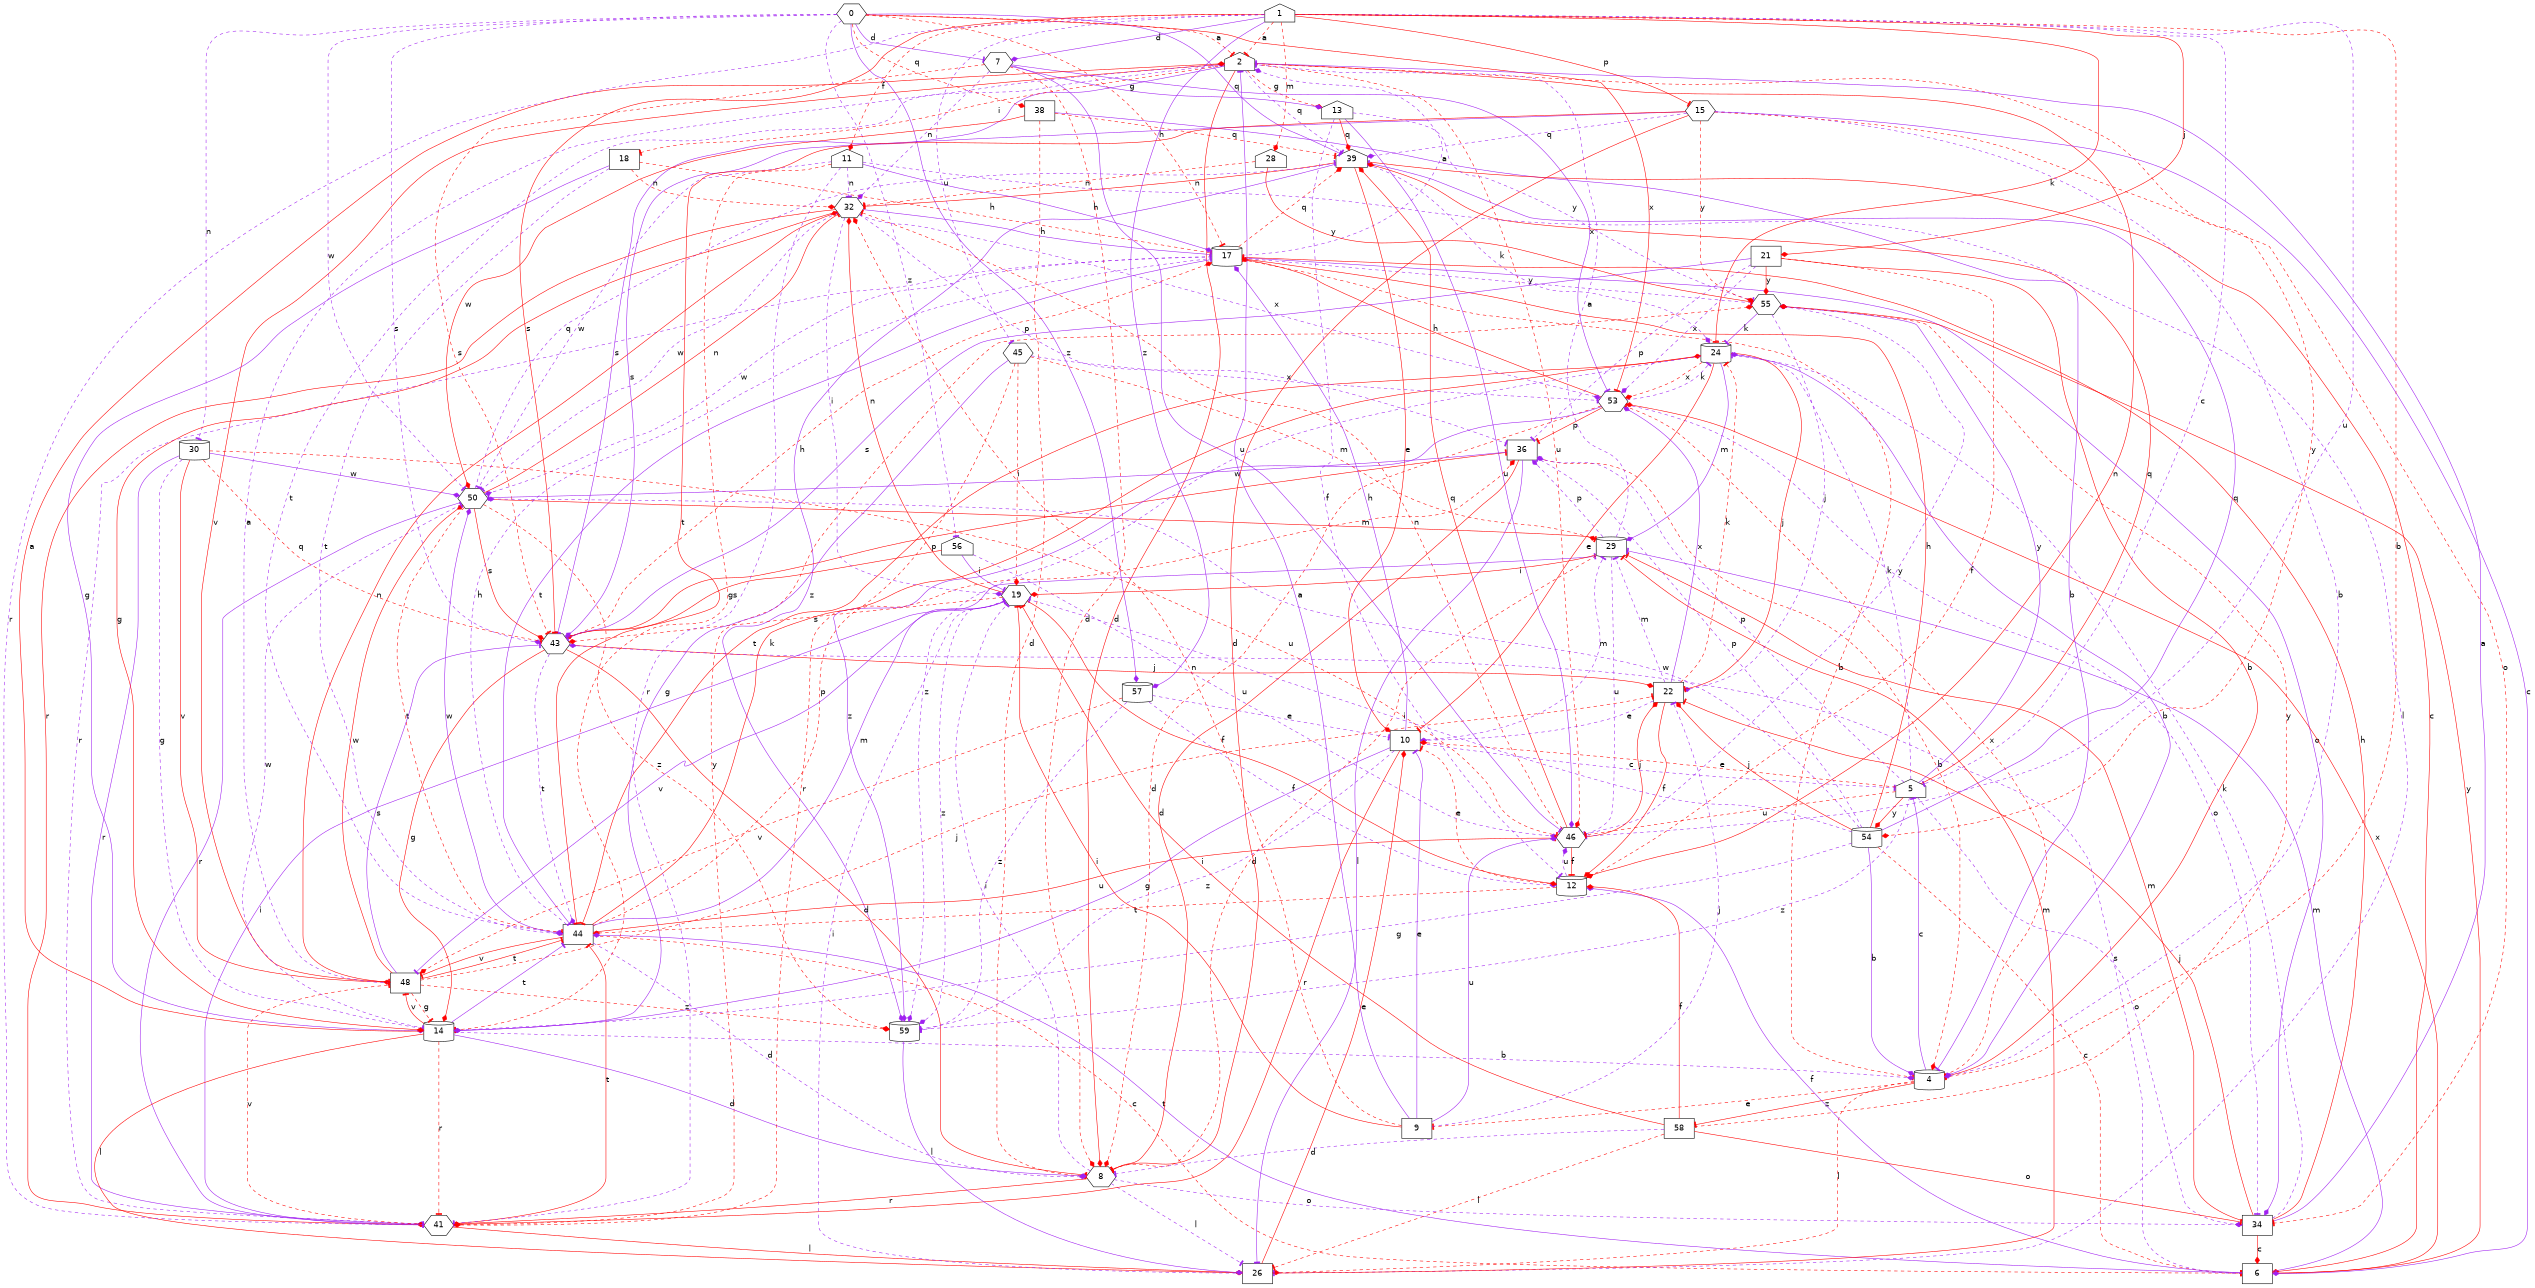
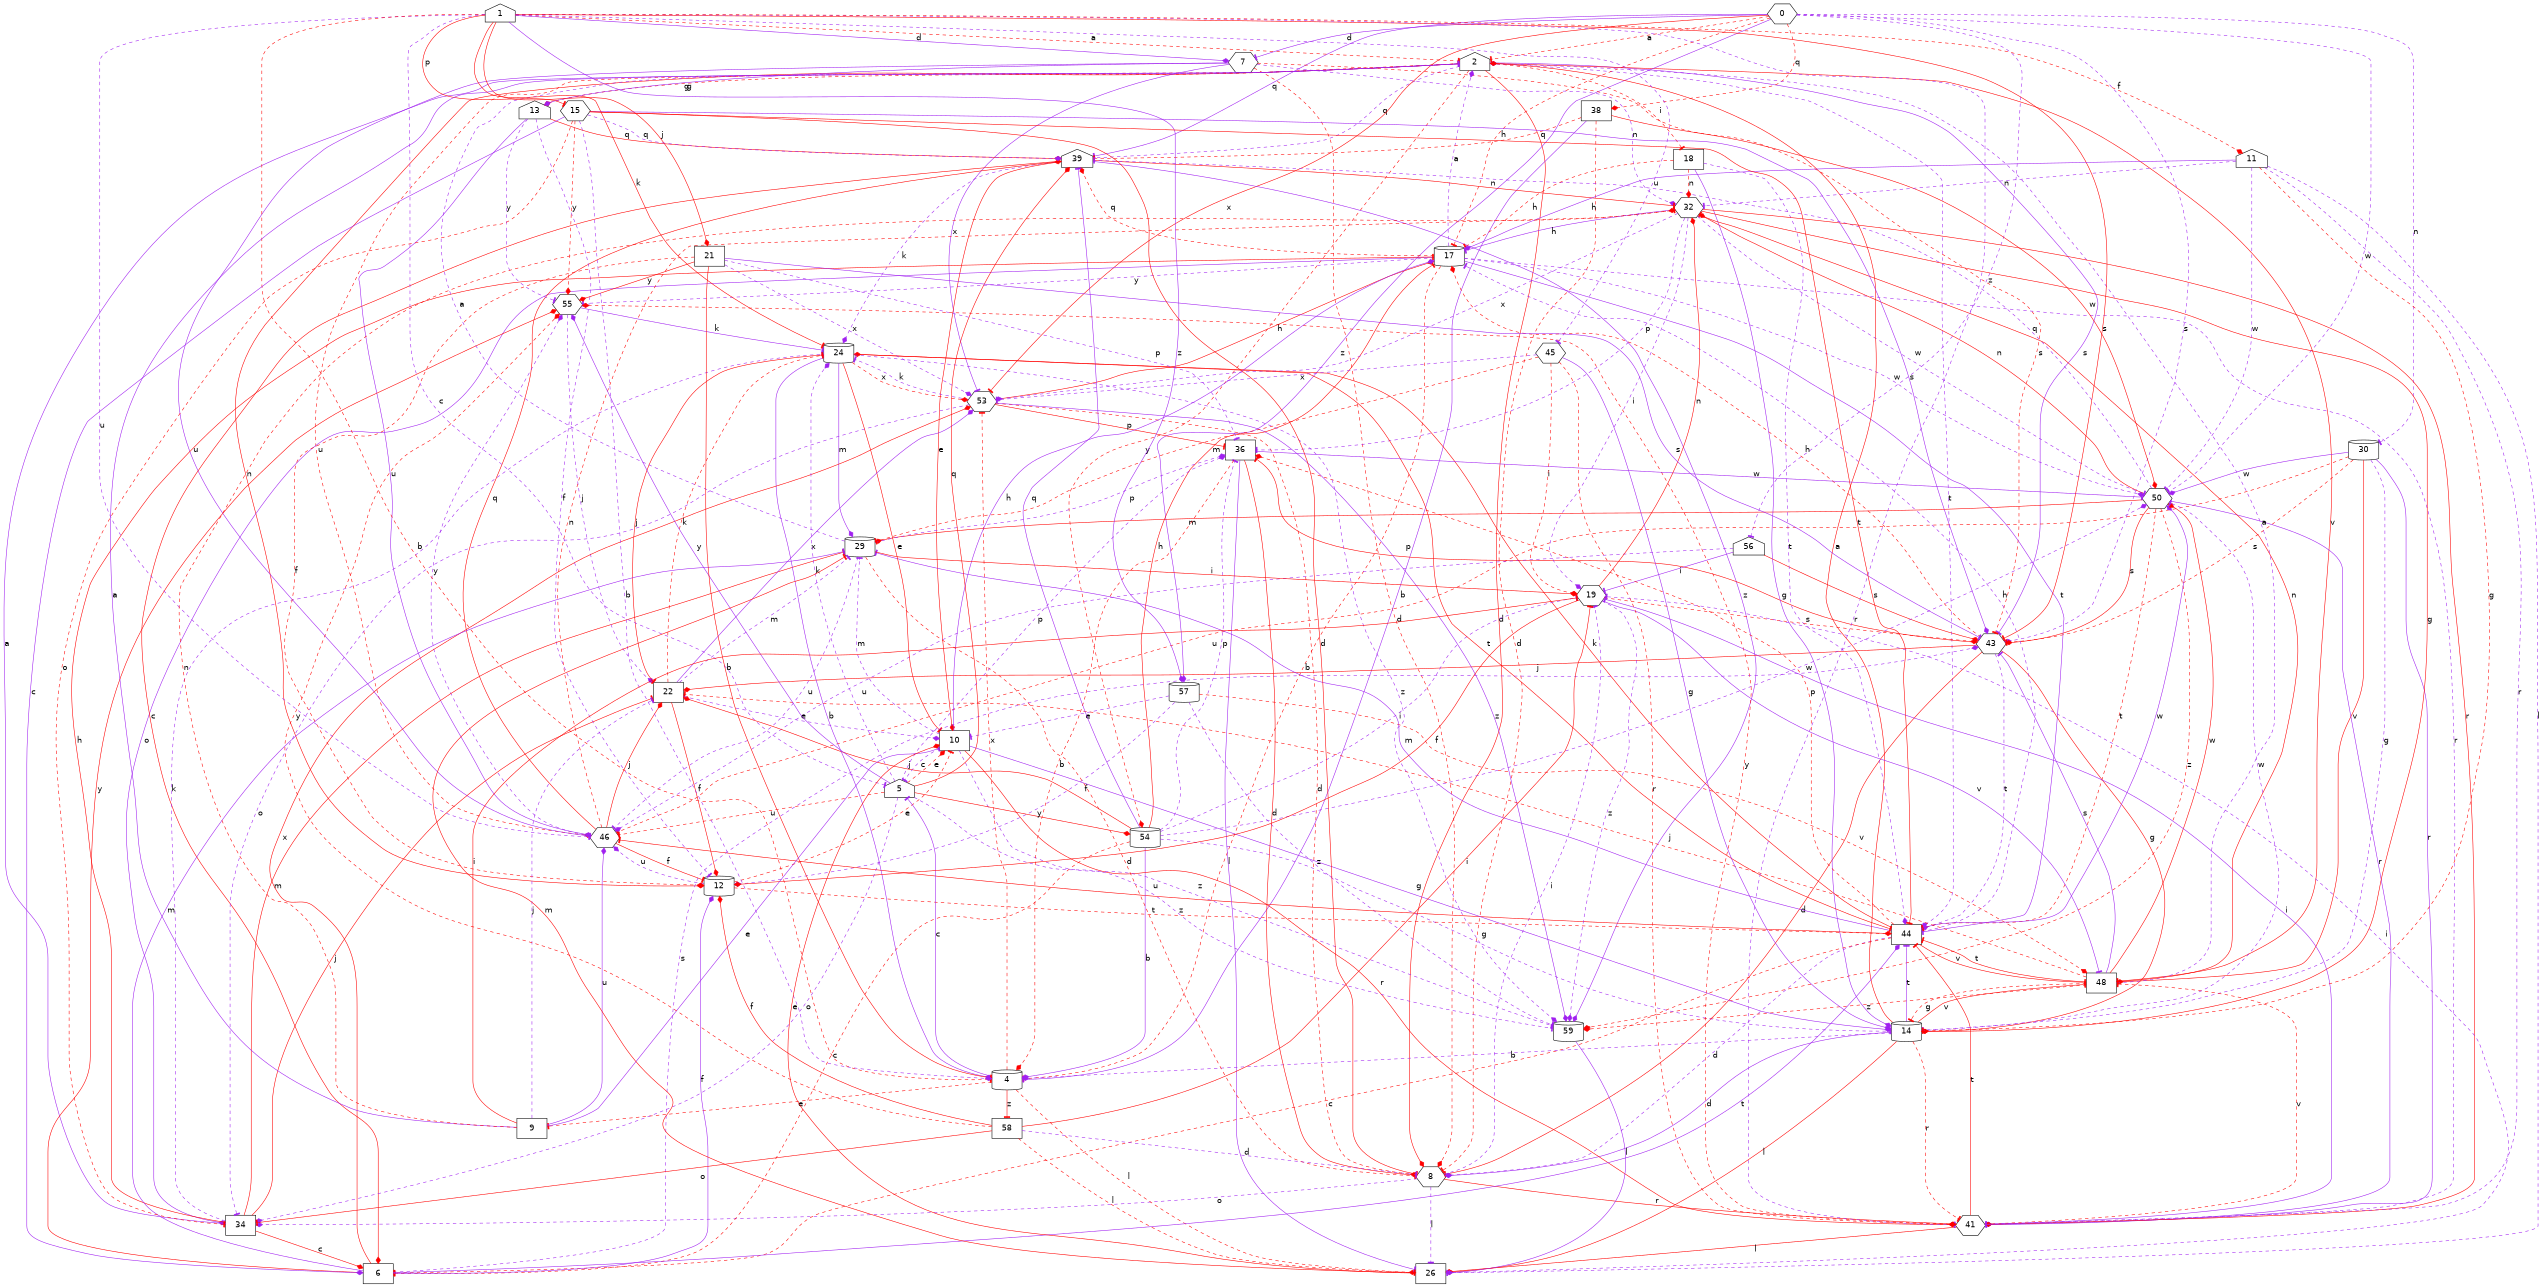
node "28": removed
edge "30" -> "43": label "q" -> "s"
